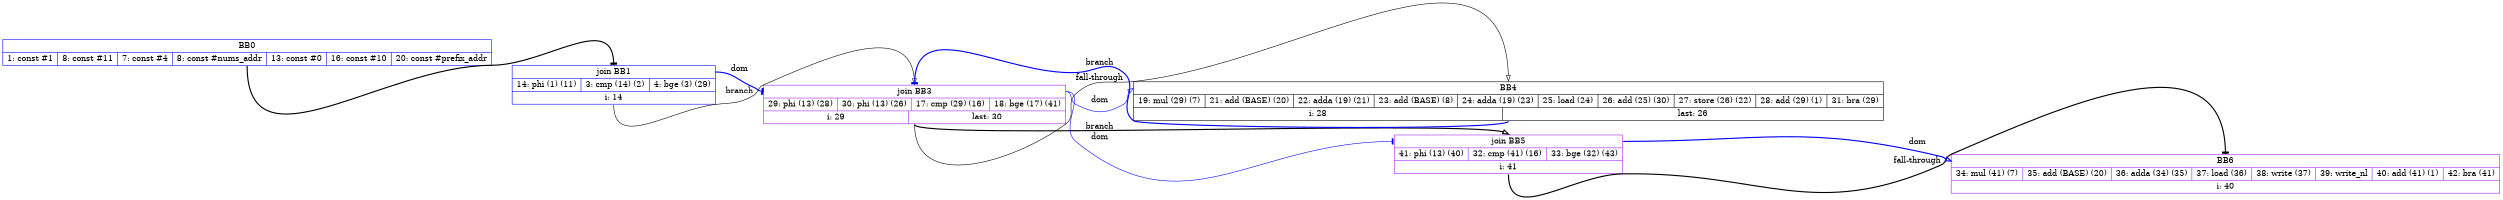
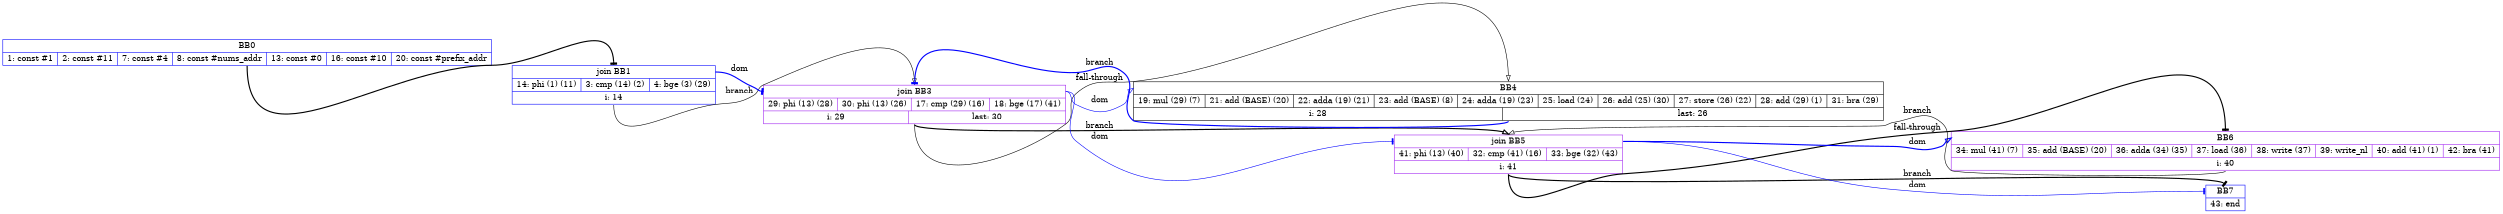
node "BB0": text "8: const #11" -> "2: const #11"
edge "BB6" -> "join BB5": added, label "branch"
node "BB7": added
